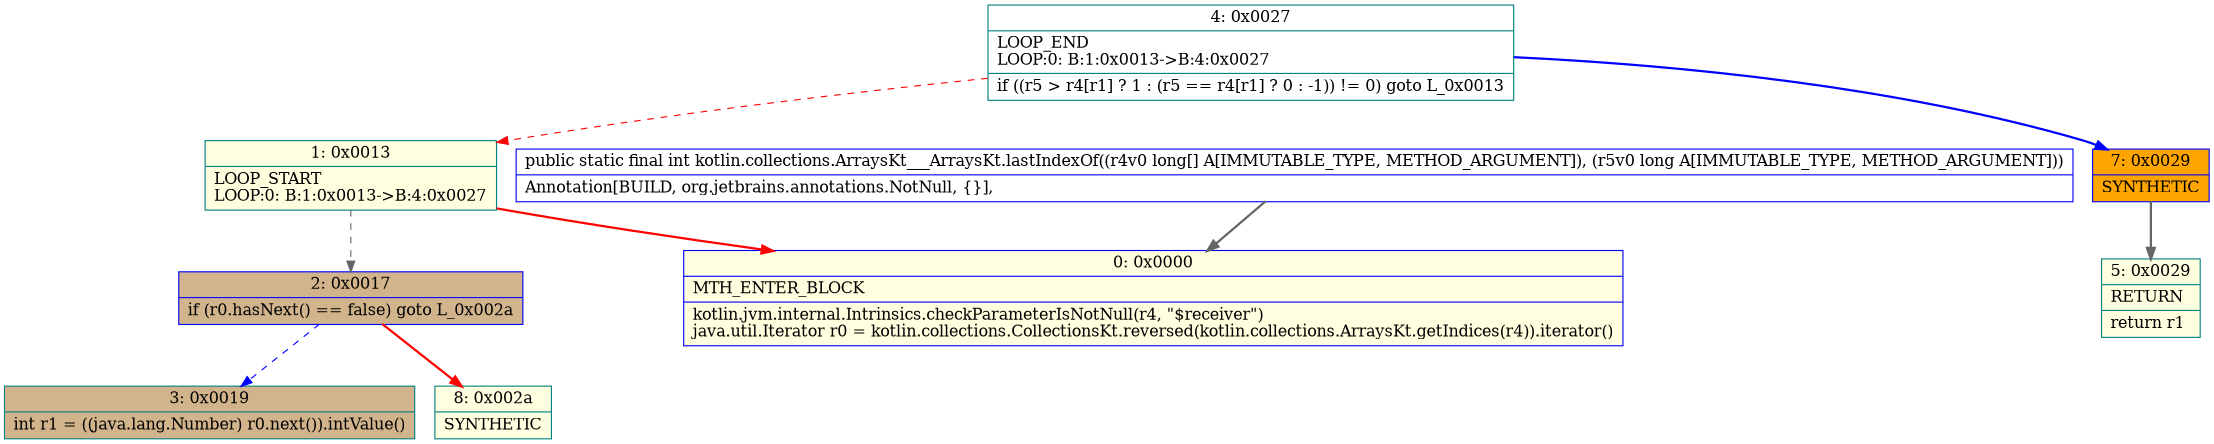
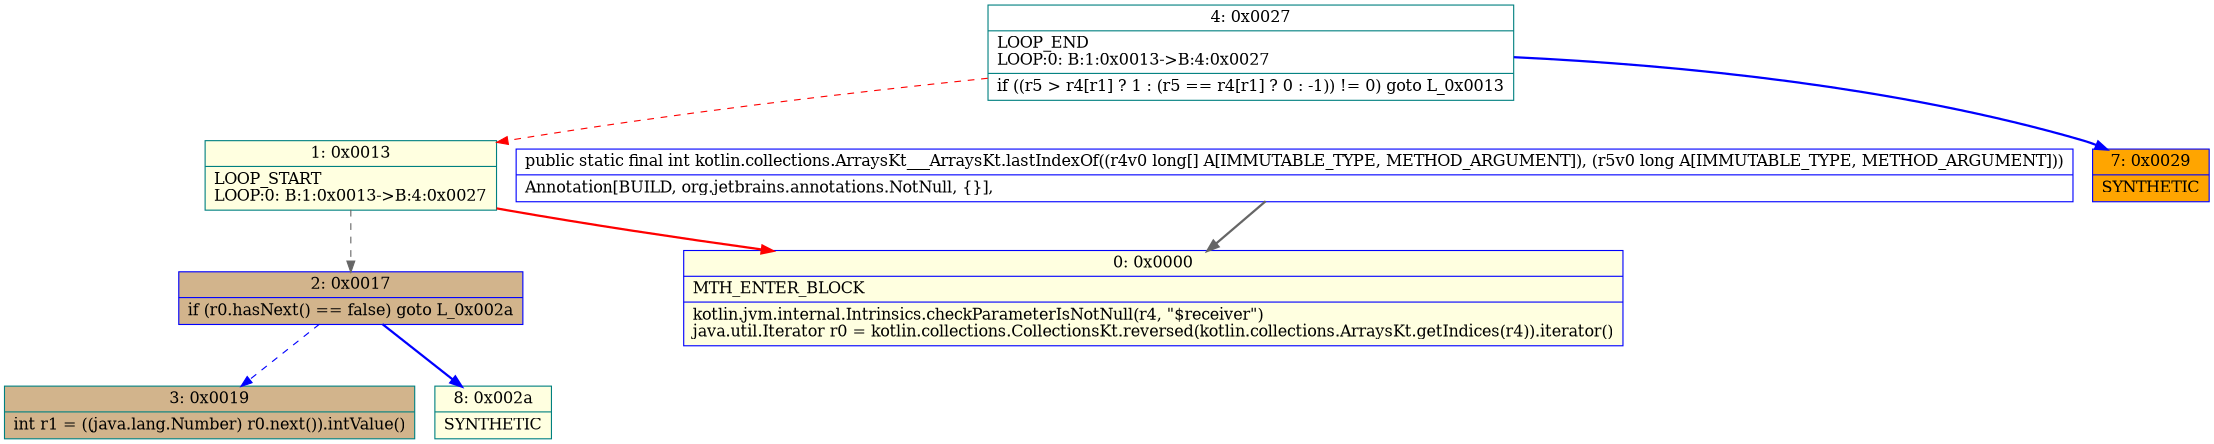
node "5: 0x0029": removed
edge "2: 0x0017" -> "8: 0x002a": color red -> blue
